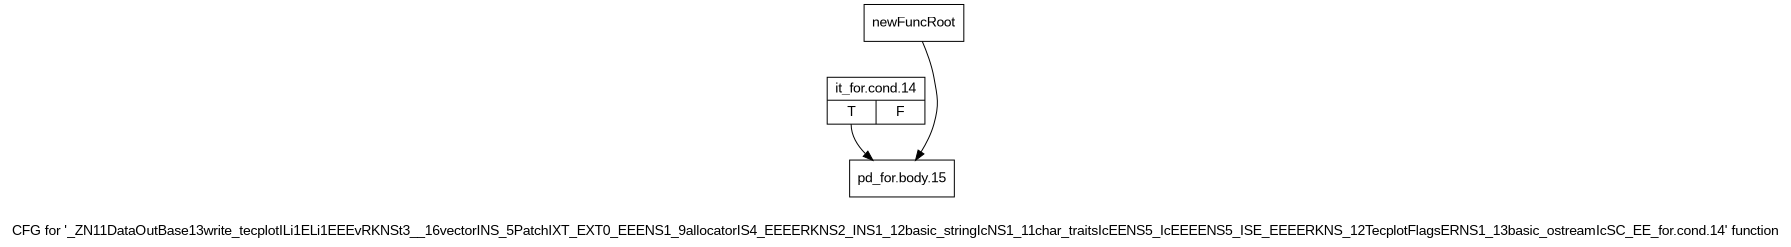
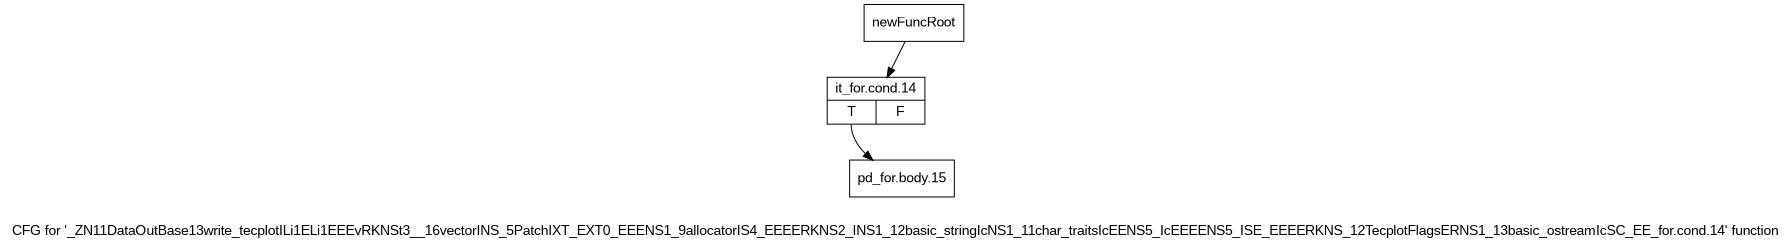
edge "newFuncRoot" -> "pd_for.body.15": now "newFuncRoot" -> "it_for.cond.14"
